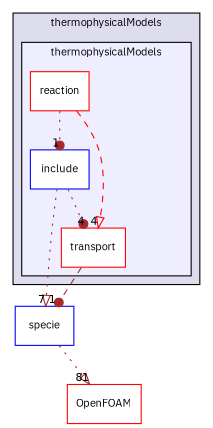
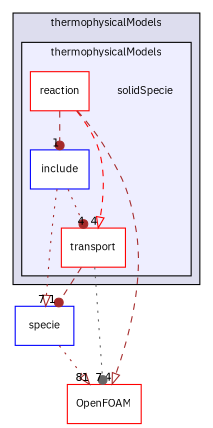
node "solidSpecie": added
edge "reaction" -> "include": style dotted -> dashed
edge "reaction" -> "OpenFOAM": added
edge "transport" -> "OpenFOAM": added
